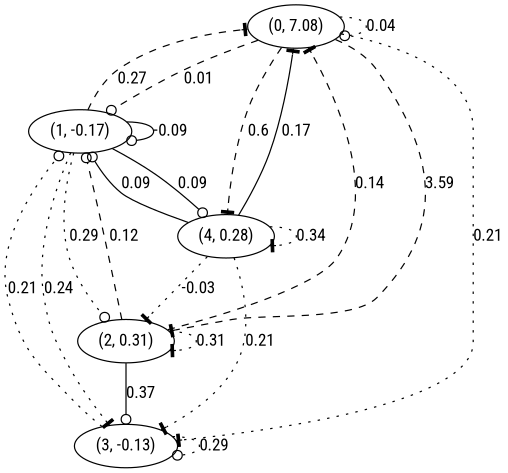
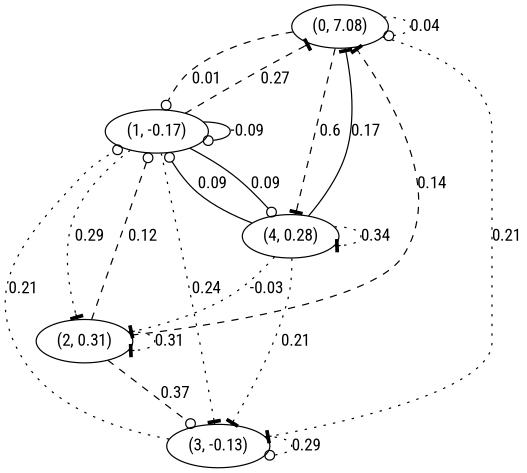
edge "(1, -0.17)" -> "(2, 0.31)": arrowhead odot -> tee
edge "(0, 7.08)" -> "(2, 0.31)": removed, label "3.59"
edge "(2, 0.31)" -> "(3, -0.13)": style solid -> dashed
